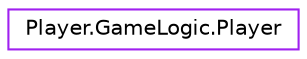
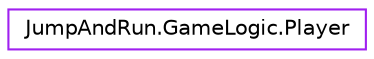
node "Player.GameLogic.Player": label "Player.GameLogic.Player" -> "JumpAndRun.GameLogic.Player"
